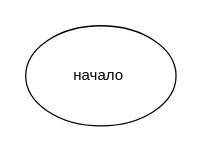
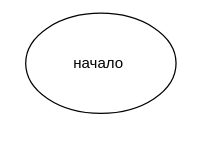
node "начало": moved (101, 76) -> (101, 63)
